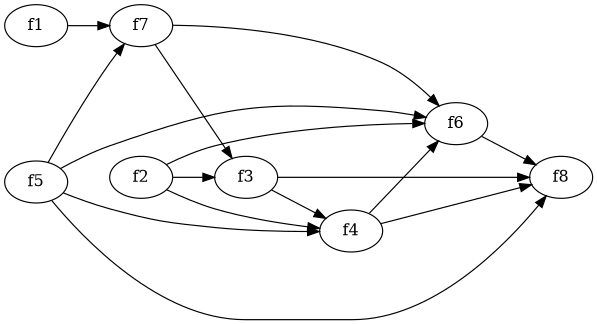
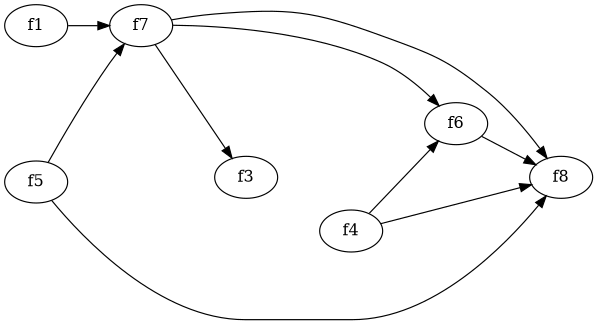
edge "f5" -> "f6": removed
node "f2": removed
edge "f3" -> "f8": now "f7" -> "f8"
edge "f3" -> "f4": removed
edge "f5" -> "f4": removed
